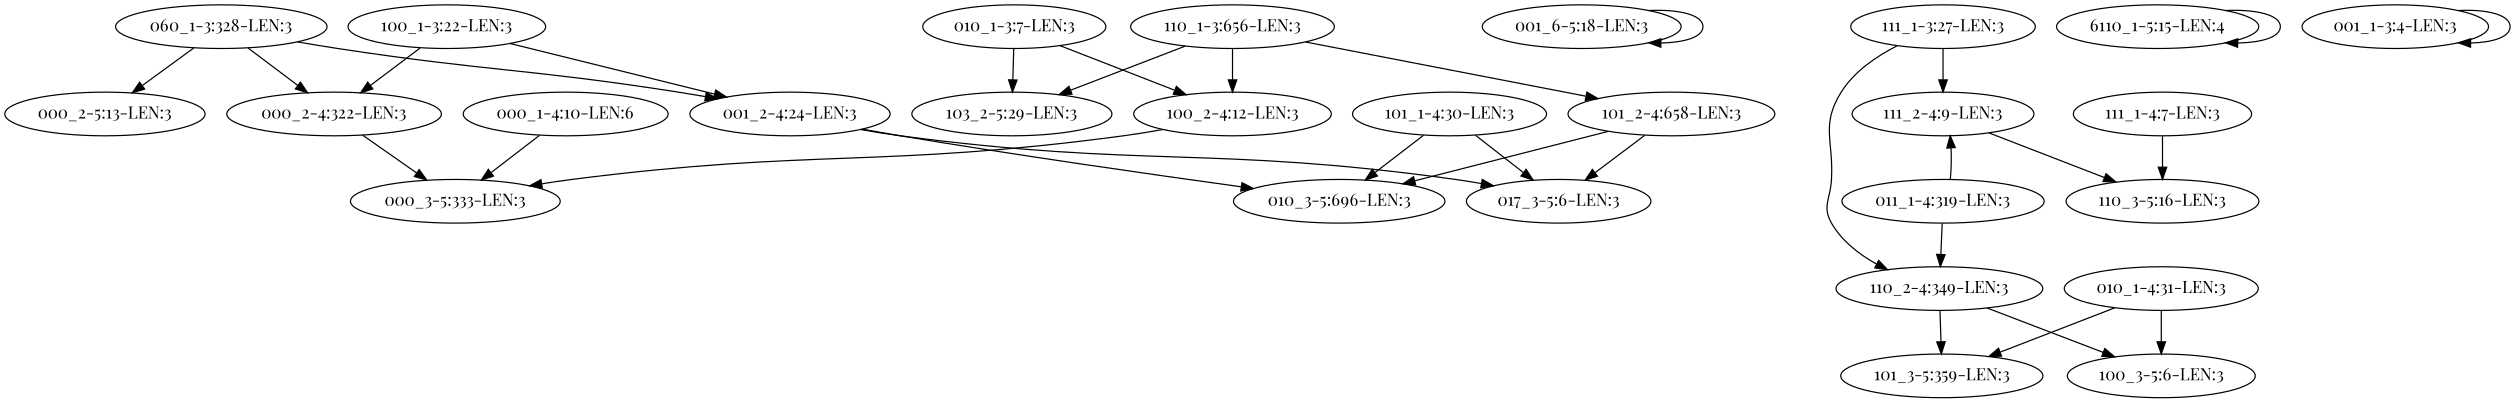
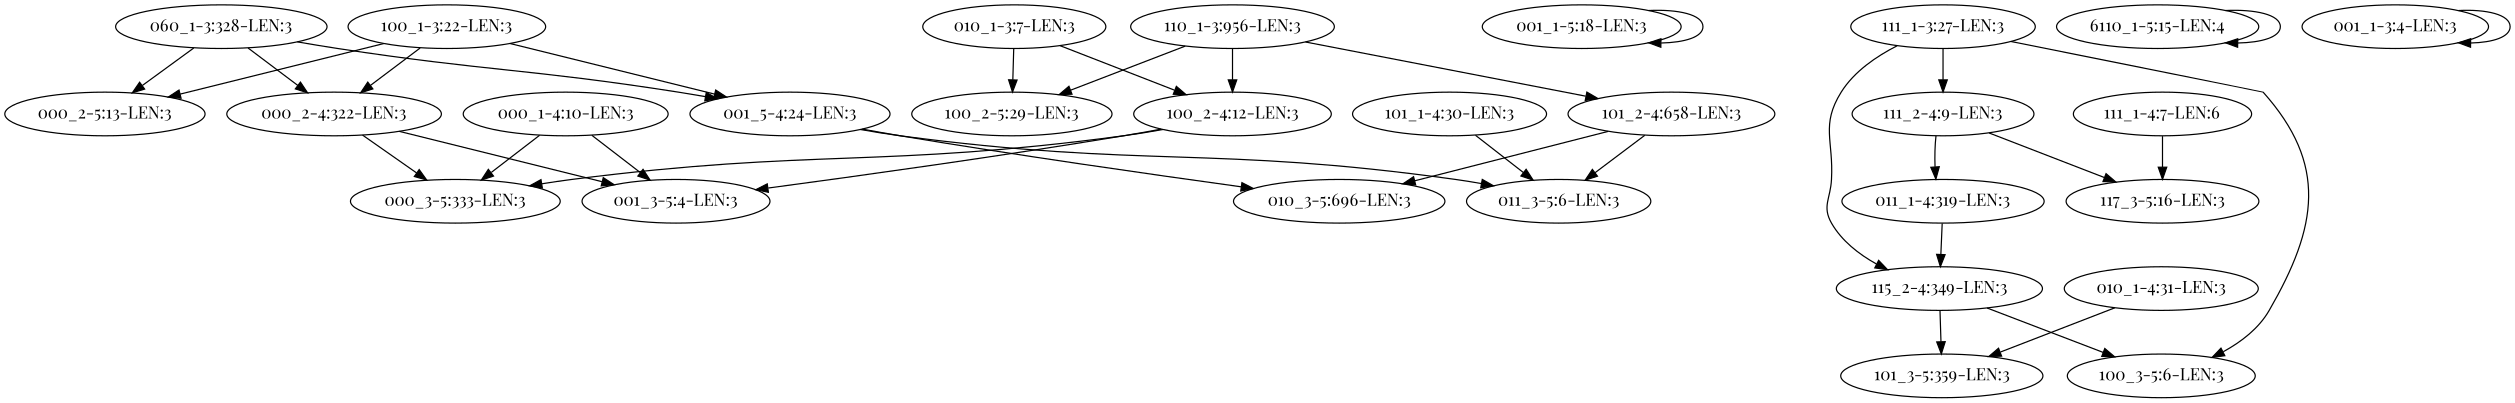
node "110_1-3:656-LEN:3": label "110_1-3:656-LEN:3" -> "110_1-3:956-LEN:3"
node "001_6-5:18-LEN:3": label "001_6-5:18-LEN:3" -> "001_1-5:18-LEN:3"
edge "100_1-3:22-LEN:3" -> "000_2-5:13-LEN:3": added
node "000_1-4:10-LEN:6": label "000_1-4:10-LEN:6" -> "000_1-4:10-LEN:3"
node "001_2-4:24-LEN:3": label "001_2-4:24-LEN:3" -> "001_5-4:24-LEN:3"
node "103_2-5:29-LEN:3": label "103_2-5:29-LEN:3" -> "100_2-5:29-LEN:3"
node "111_1-4:7-LEN:3": label "111_1-4:7-LEN:3" -> "111_1-4:7-LEN:6"
edge "101_1-4:30-LEN:3" -> "010_3-5:696-LEN:3": removed
edge "011_1-4:319-LEN:3" -> "111_2-4:9-LEN:3": reversed
node "001_3-5:4-LEN:3": added
node "017_3-5:6-LEN:3": label "017_3-5:6-LEN:3" -> "011_3-5:6-LEN:3"
node "110_3-5:16-LEN:3": label "110_3-5:16-LEN:3" -> "117_3-5:16-LEN:3"
node "110_2-4:349-LEN:3": label "110_2-4:349-LEN:3" -> "115_2-4:349-LEN:3"
edge "010_1-4:31-LEN:3" -> "100_3-5:6-LEN:3": now "111_1-3:27-LEN:3" -> "100_3-5:6-LEN:3"
